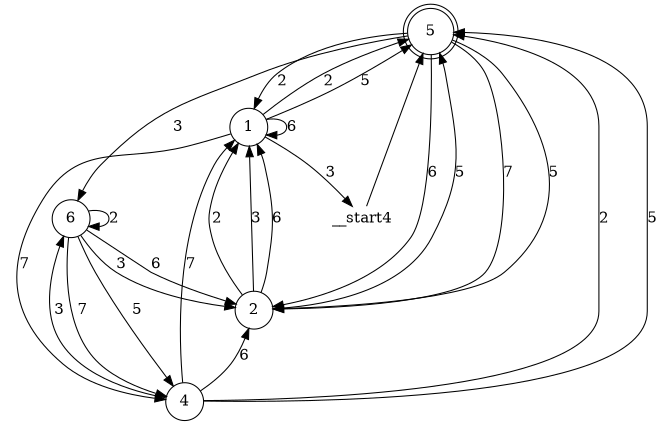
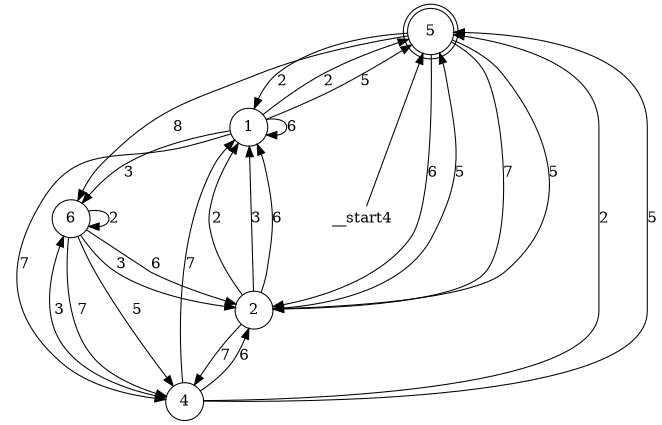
edge "5" -> "6": label "3" -> "8"
edge "1" -> "__start4": now "1" -> "6"
edge "2" -> "4": added, label "7"
